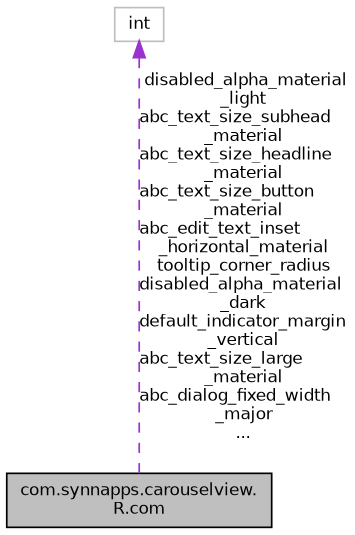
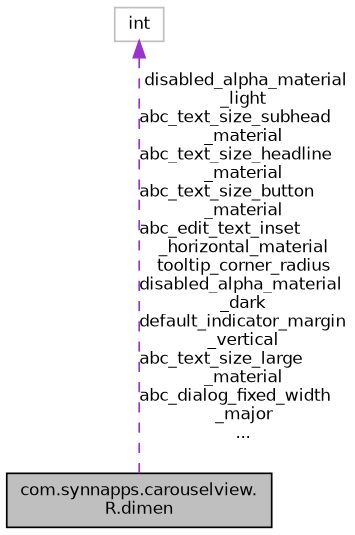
node "com.synnapps.carouselview. R.com": label "com.synnapps.carouselview. R.com" -> "com.synnapps.carouselview. R.dimen"
